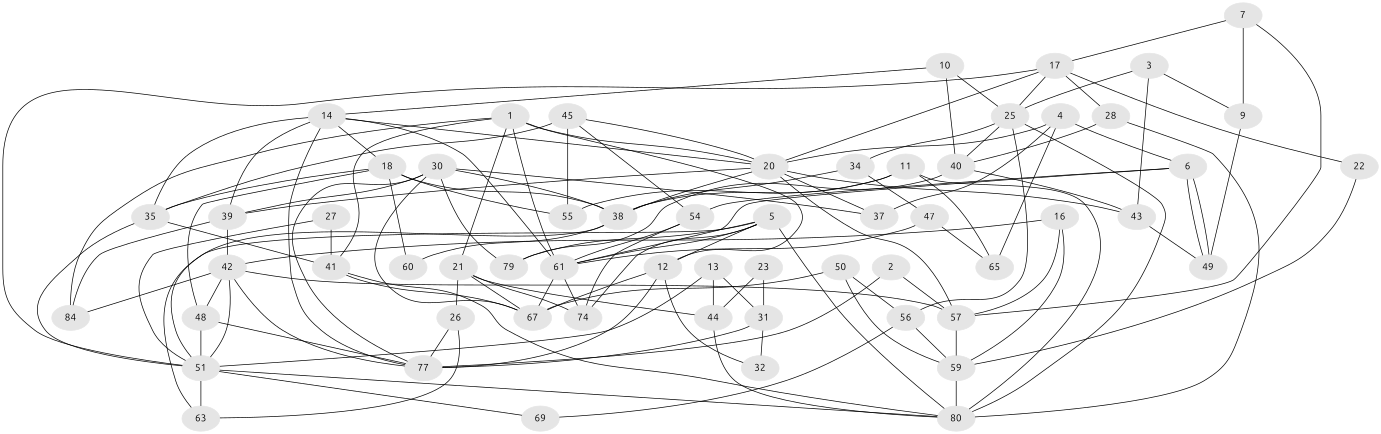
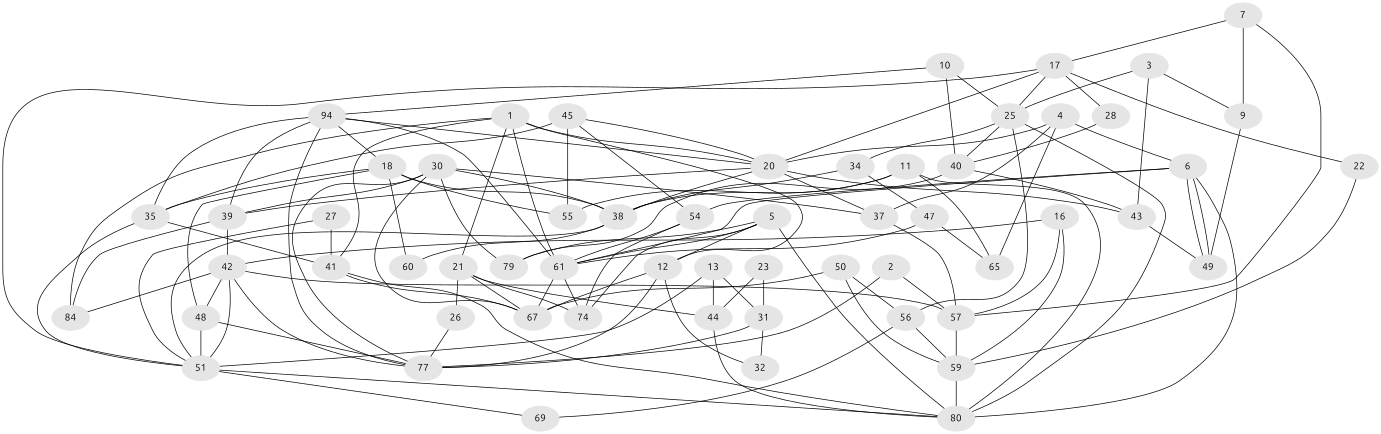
node "14": label "14" -> "94"
edge "20" -- "57": now "37" -- "57"
edge "28" -- "80": now "6" -- "80"
node "63": removed
